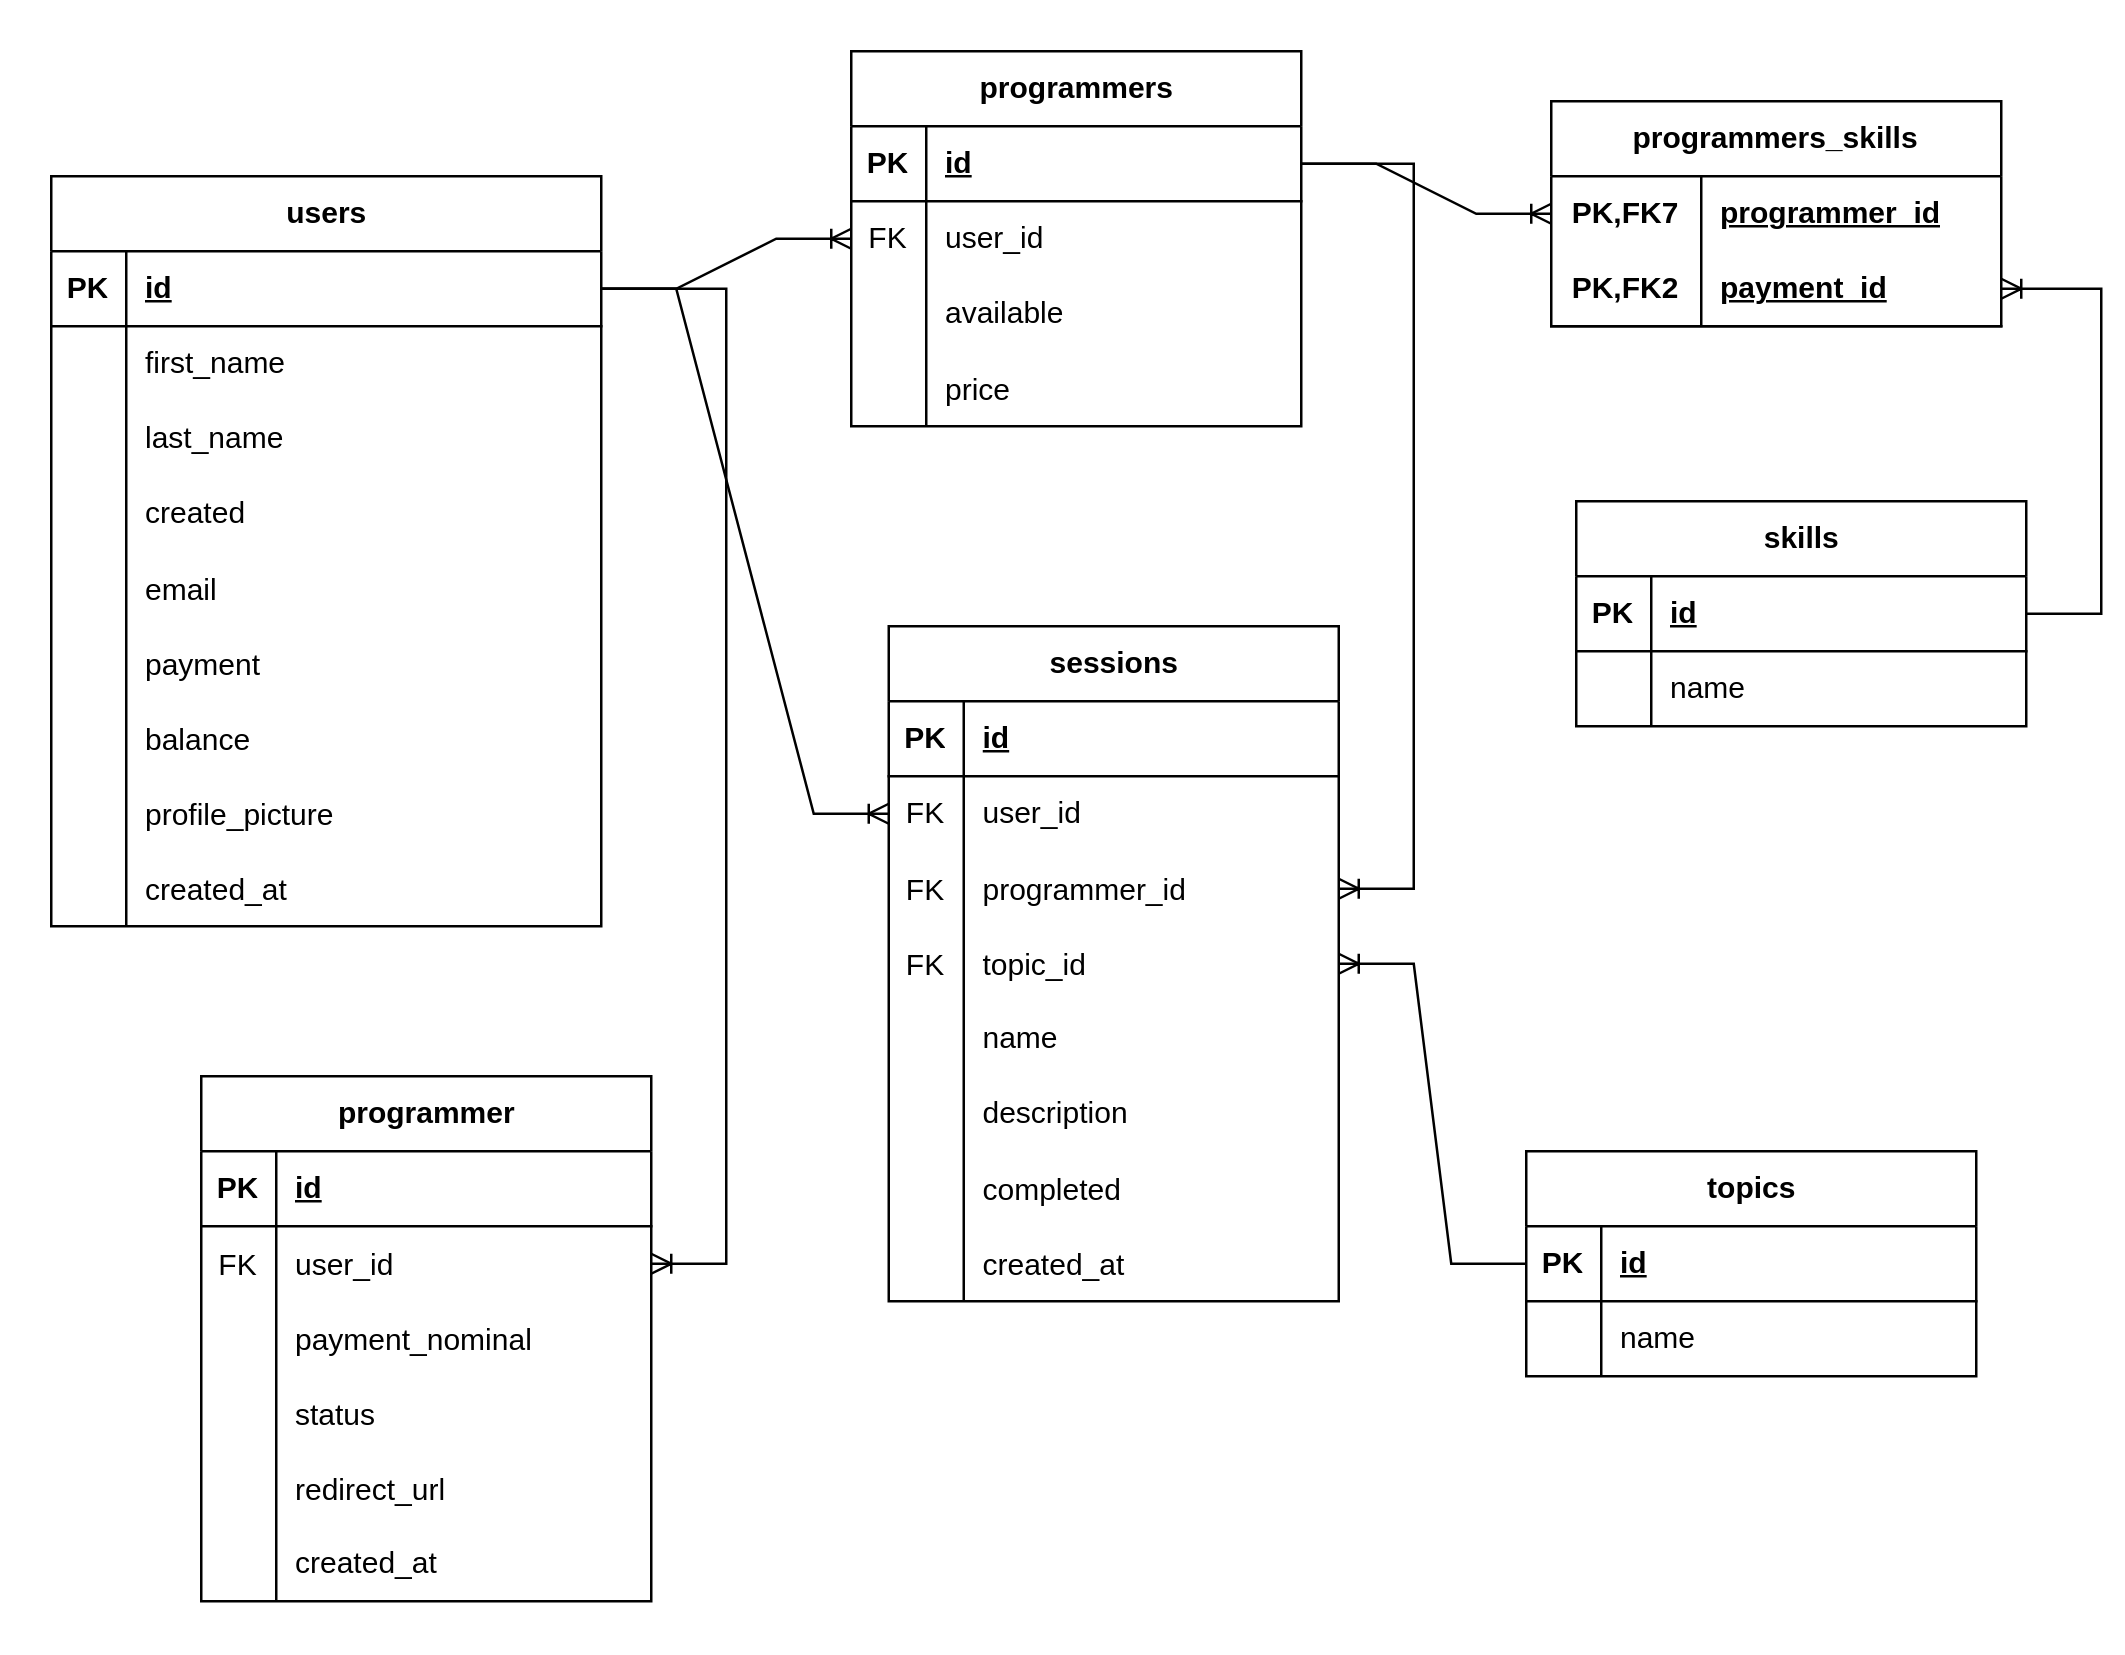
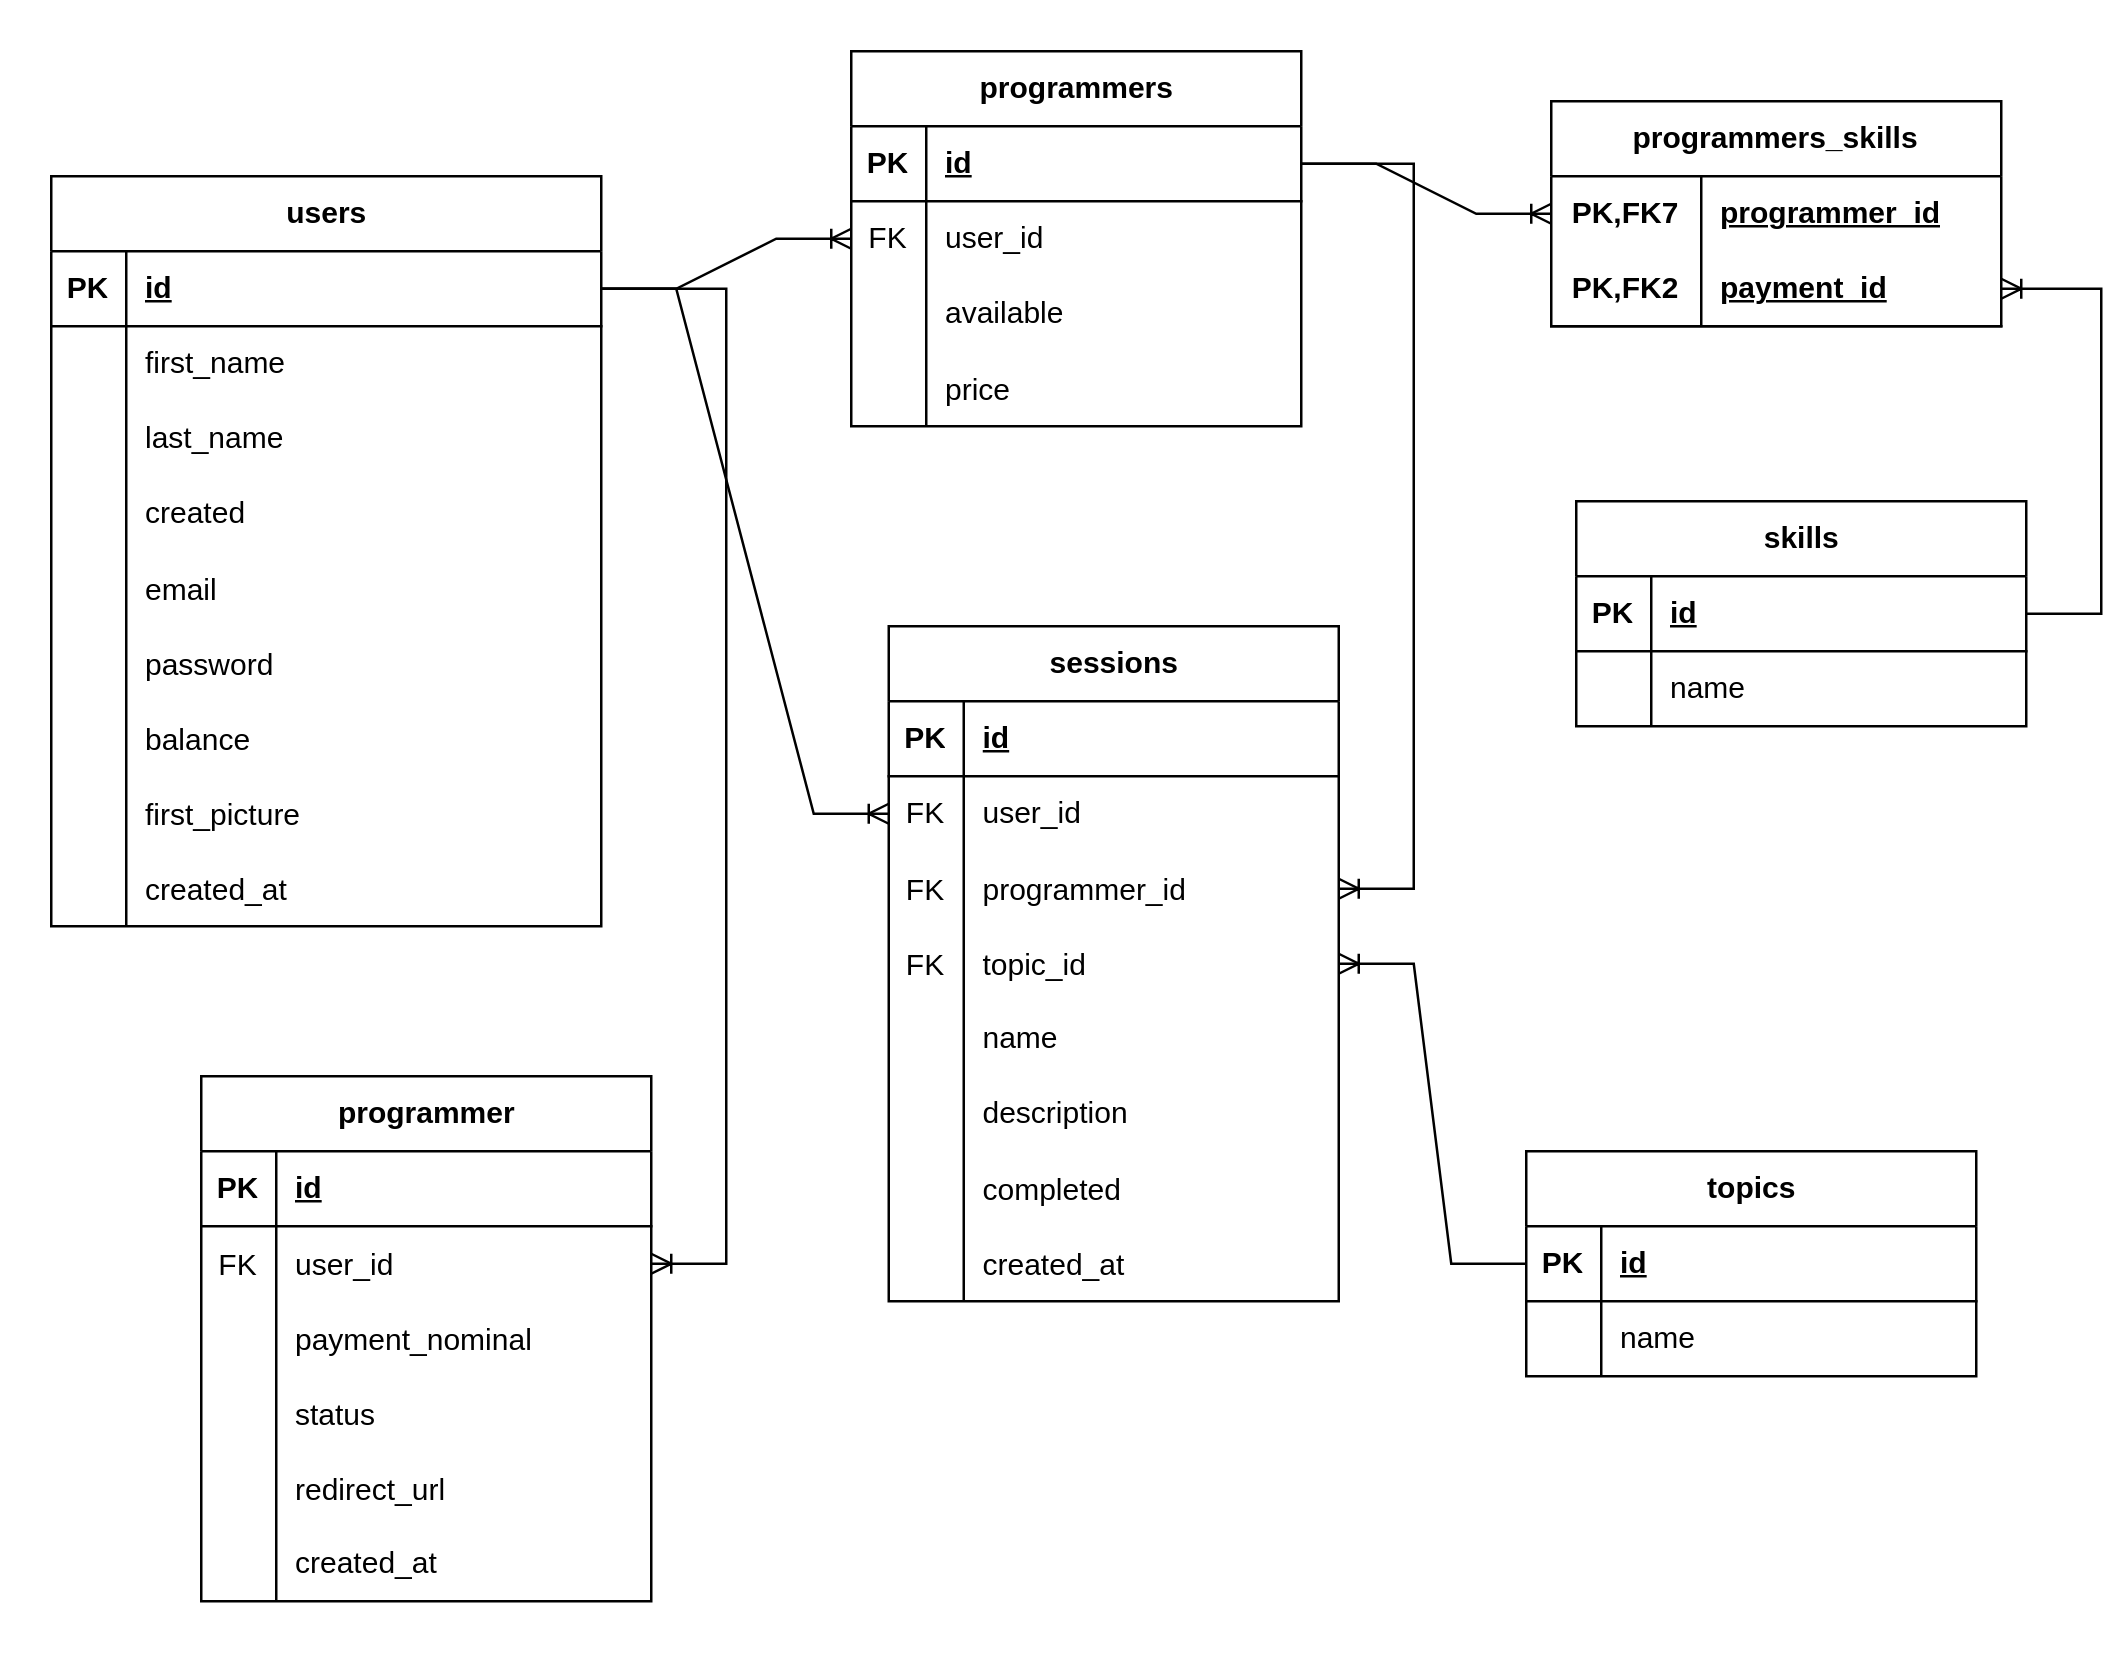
node "payment": label "payment" -> "password"
node "profile_picture": label "profile_picture" -> "first_picture"
